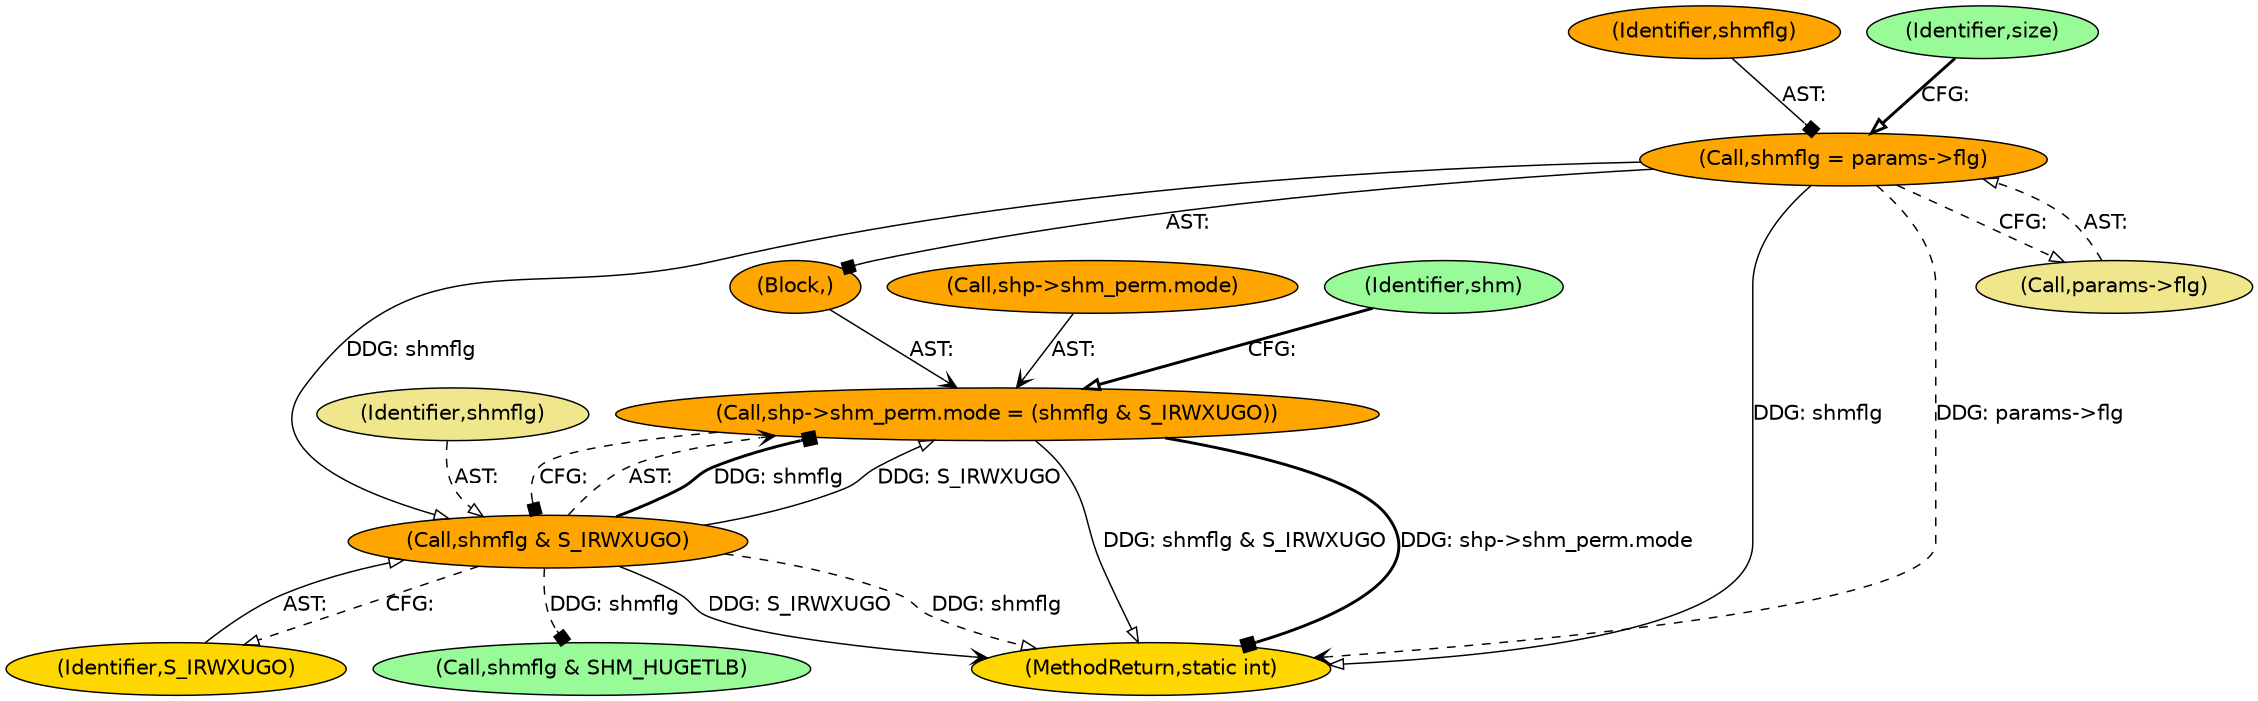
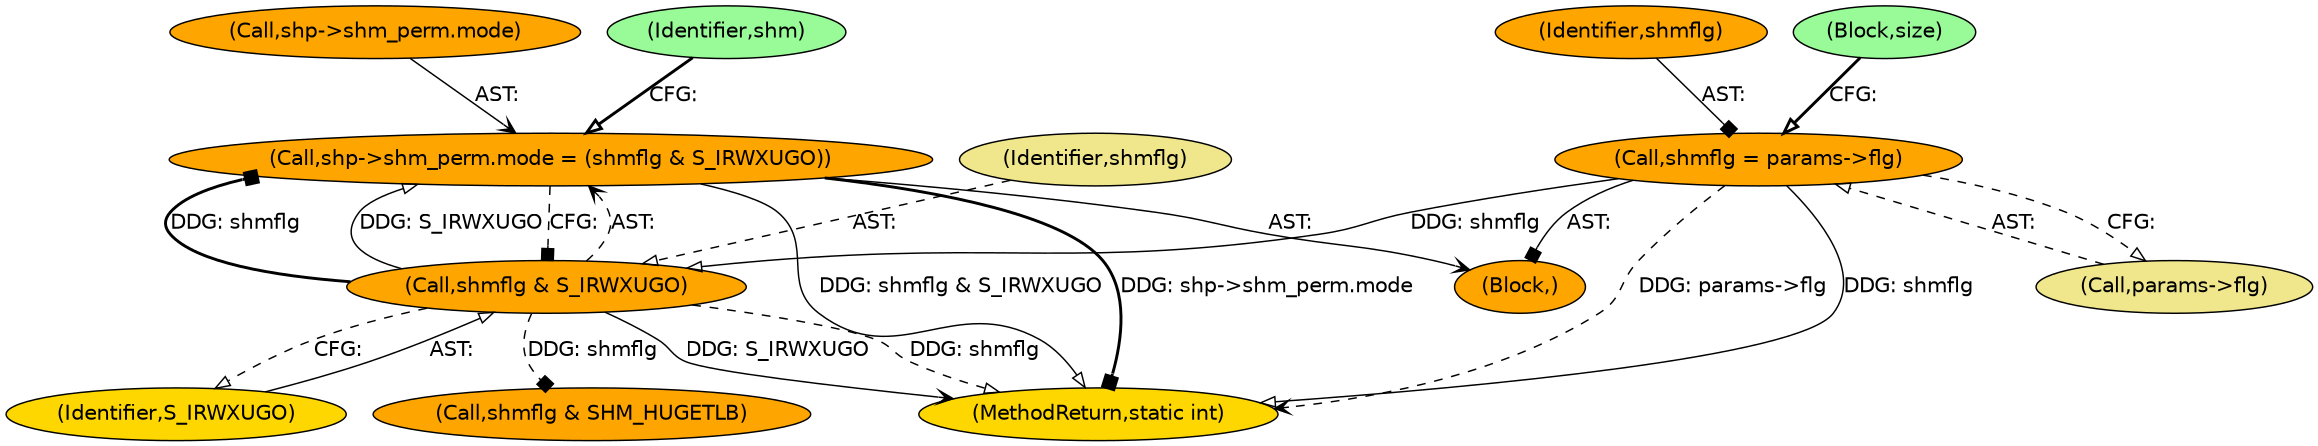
node "(Identifier,size)": label "(Identifier,size)" -> "(Block,size)"
edge "(Block,)" -> "(Call,shp->shm_perm.mode = (shmflg & S_IRWXUGO))": reversed
node "(Call,shmflg & SHM_HUGETLB)": fillcolor palegreen -> orange
